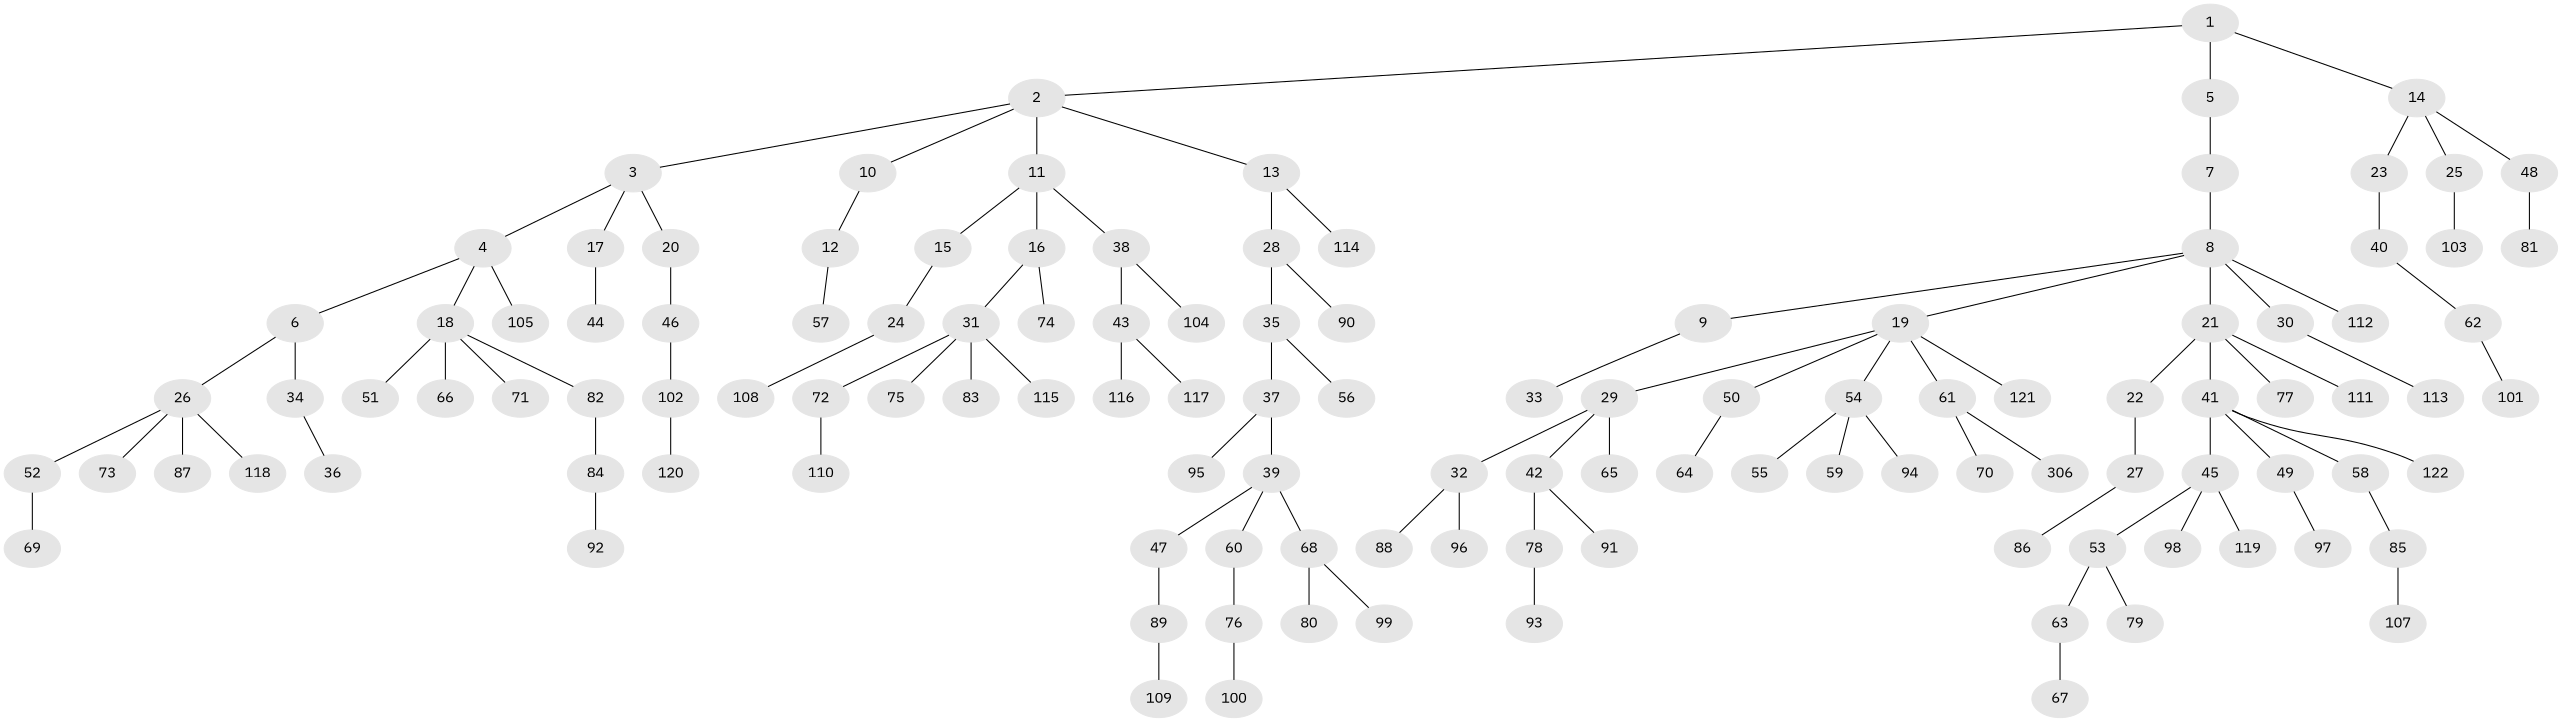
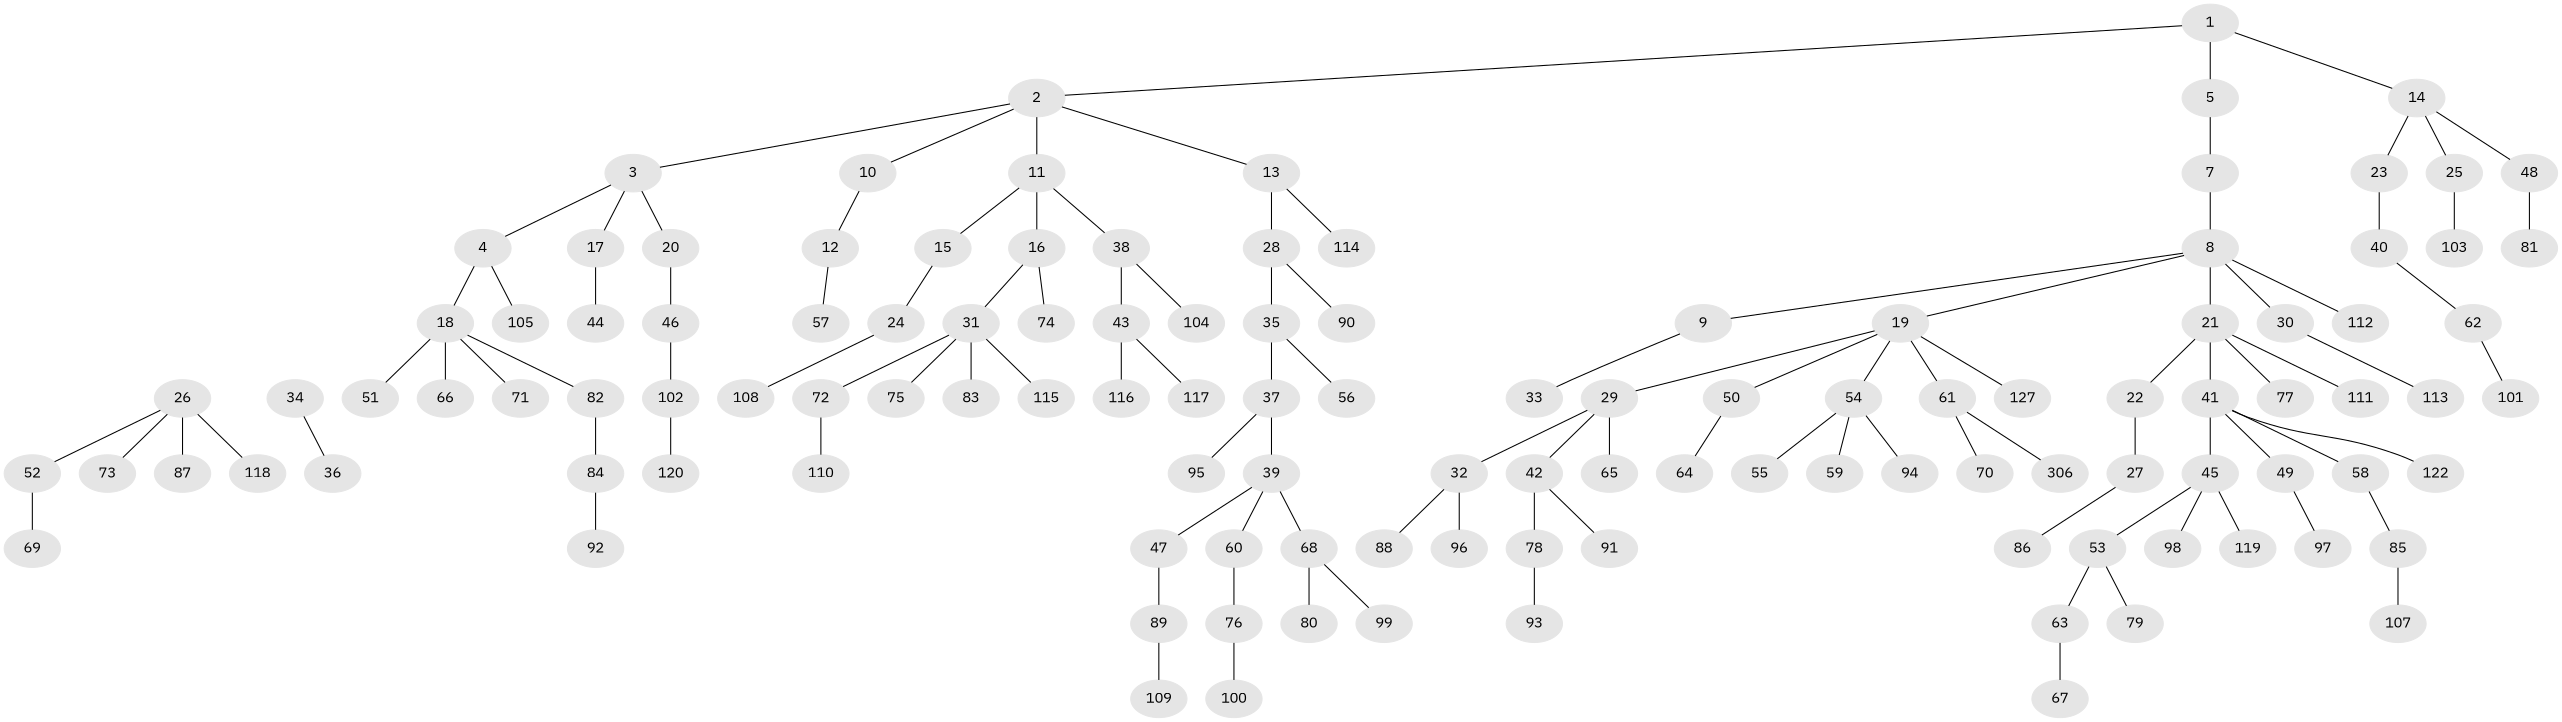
node "6": removed
node "121": label "121" -> "127"
